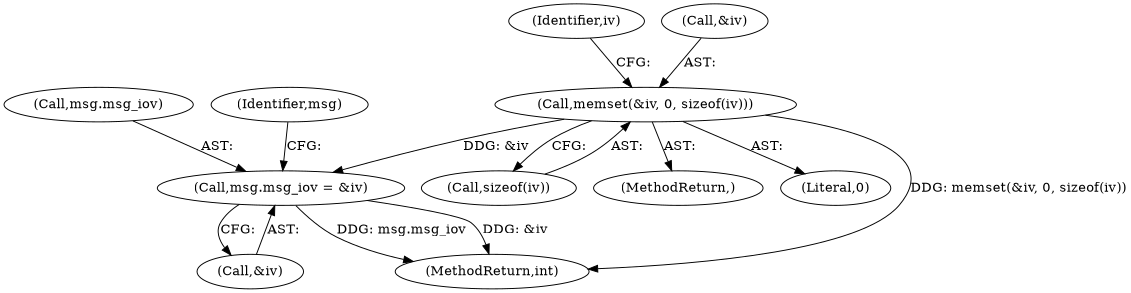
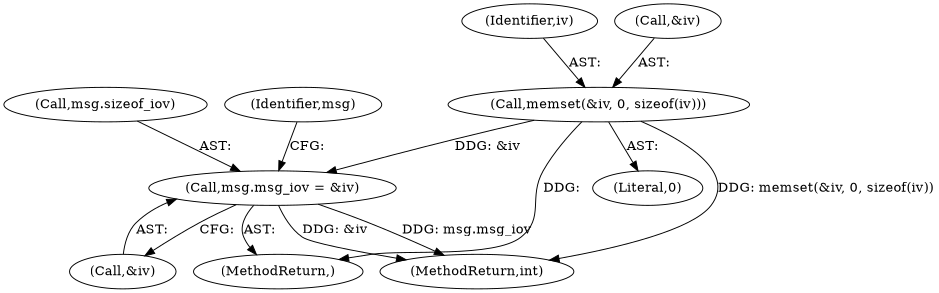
edge "(Identifier,iv)" -> "(Call,memset(&iv, 0, sizeof(iv)))": label "CFG: " -> "AST: "
node "(Call,msg.msg_iov)": label "(Call,msg.msg_iov)" -> "(Call,msg.sizeof_iov)"
edge "(Call,memset(&iv, 0, sizeof(iv)))" -> "(MethodReturn,)": label "AST: " -> "DDG: "
node "(Call,sizeof(iv))": removed
edge "(Call,msg.msg_iov = &iv)" -> "(MethodReturn,)": added, label "AST:"
